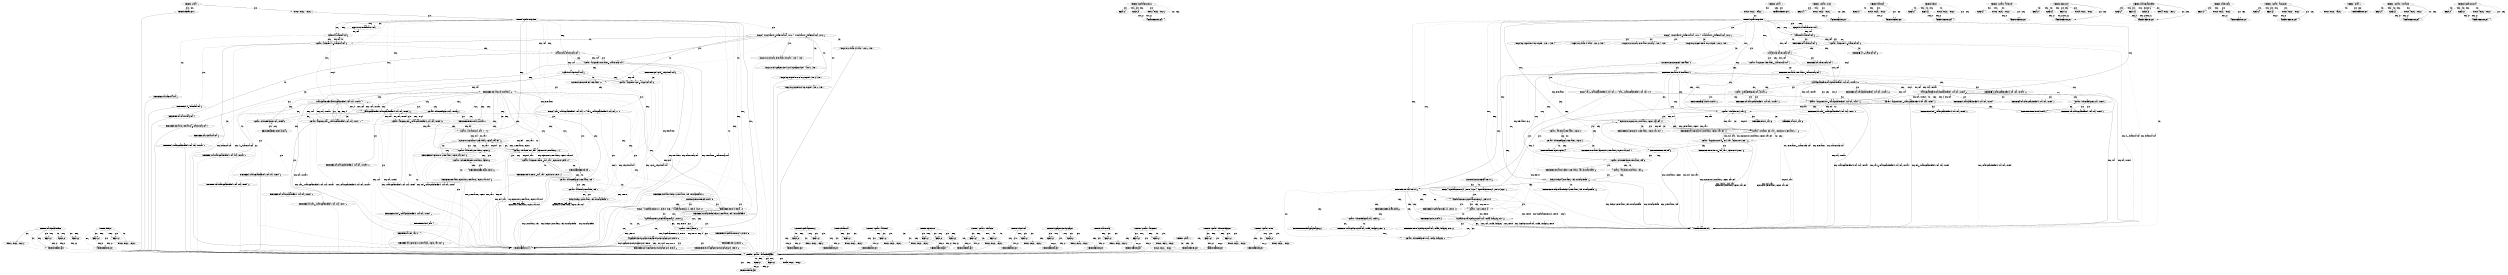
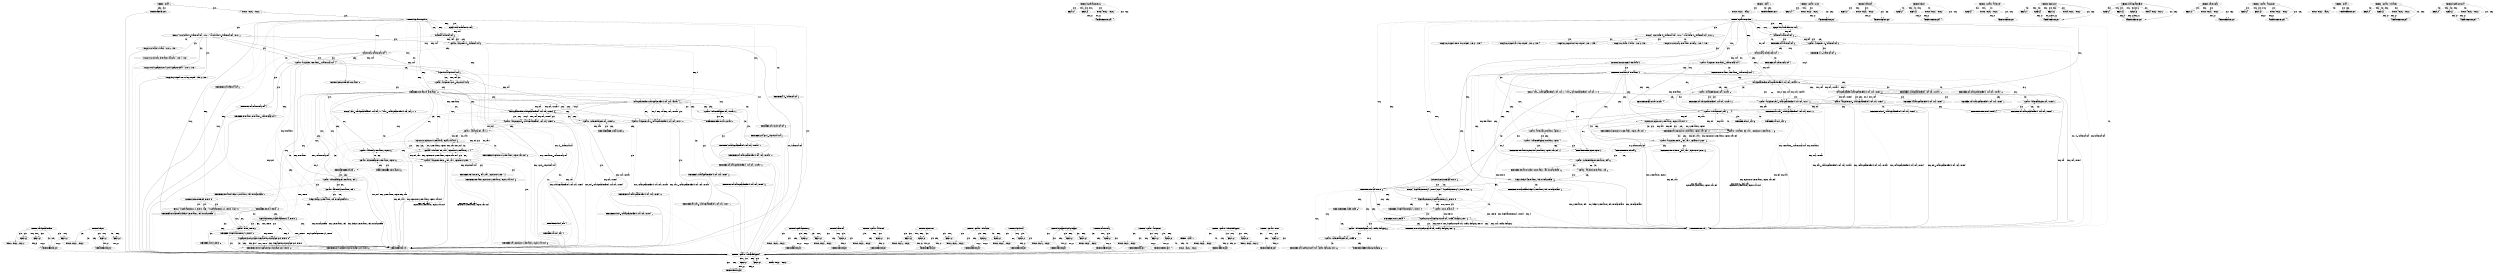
node "<(LOCAL,long unsigned start: long unsigned)<SUB>6</SUB>>": added
edge "(IDENTIFIER,spool,*spool = subpool_vma(vma))" -> "(<operator>.assignment,*spool = subpool_vma(vma))": reversed
node "<(LOCAL,long unsigned end: long unsigned)<SUB>8</SUB>>": removed
edge "(<operator>.indirectFieldAccess,vma->vm_file->f_mapping)" -> "(<operator>.indirectFieldAccess,vma->vm_file)": added, label "AST:"
